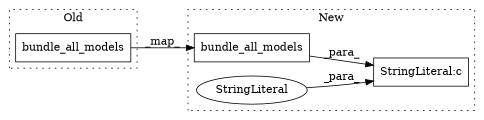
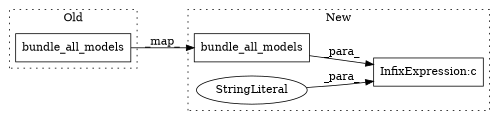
node "StringLiteral:c": label "StringLiteral:c" -> "InfixExpression:c"
